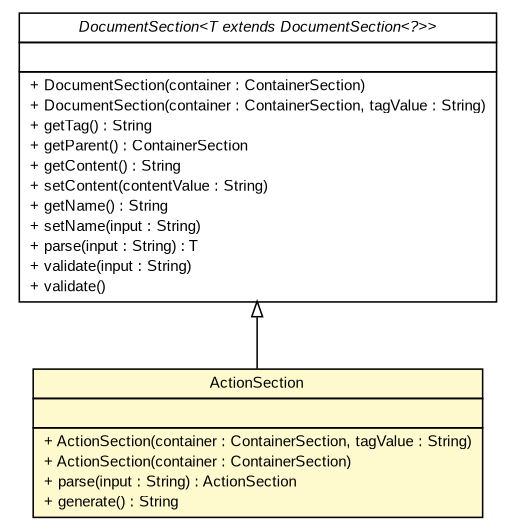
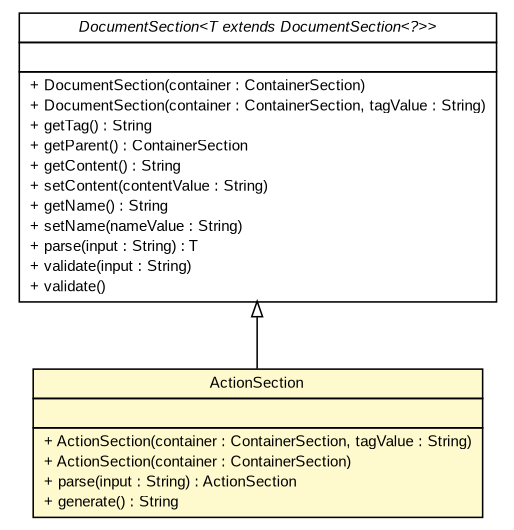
node "DocumentSection<T extends DocumentSection<?>>": text "+ setName(input : String)" -> "+ setName(nameValue : String)"
